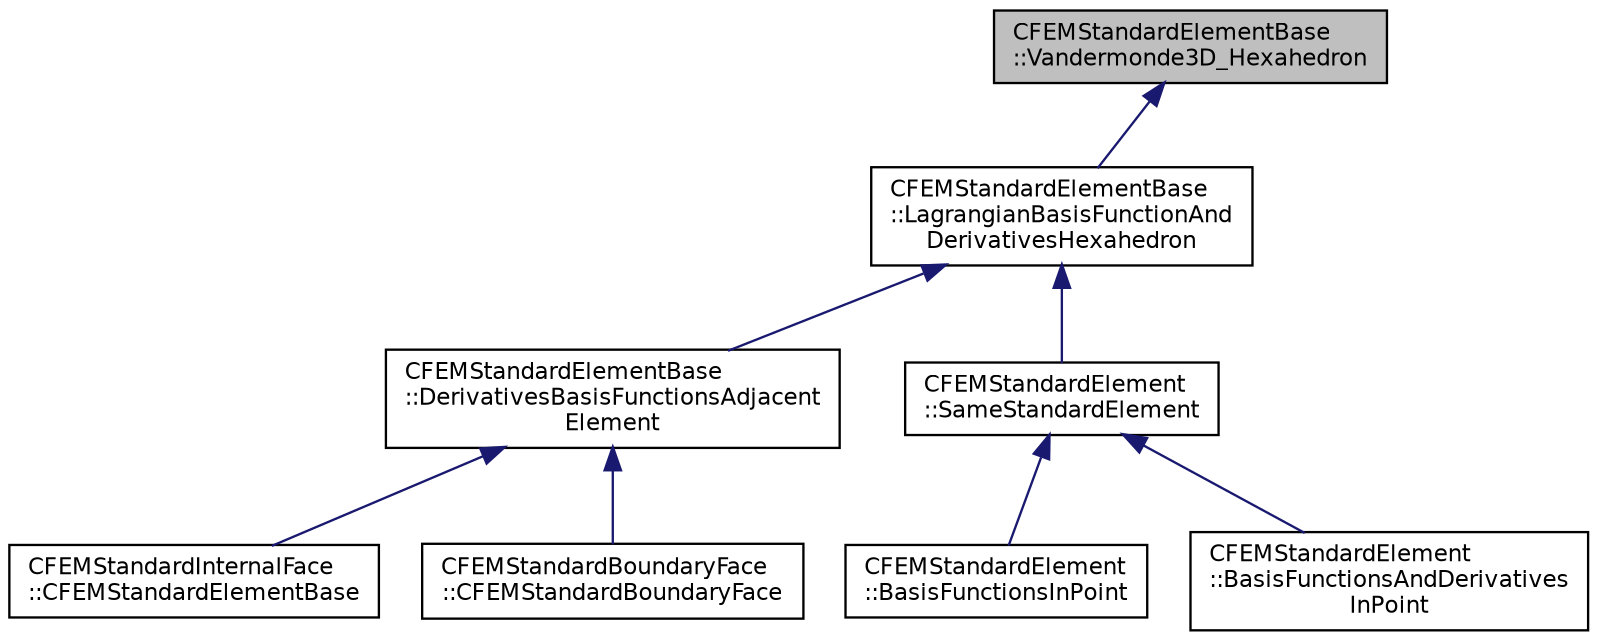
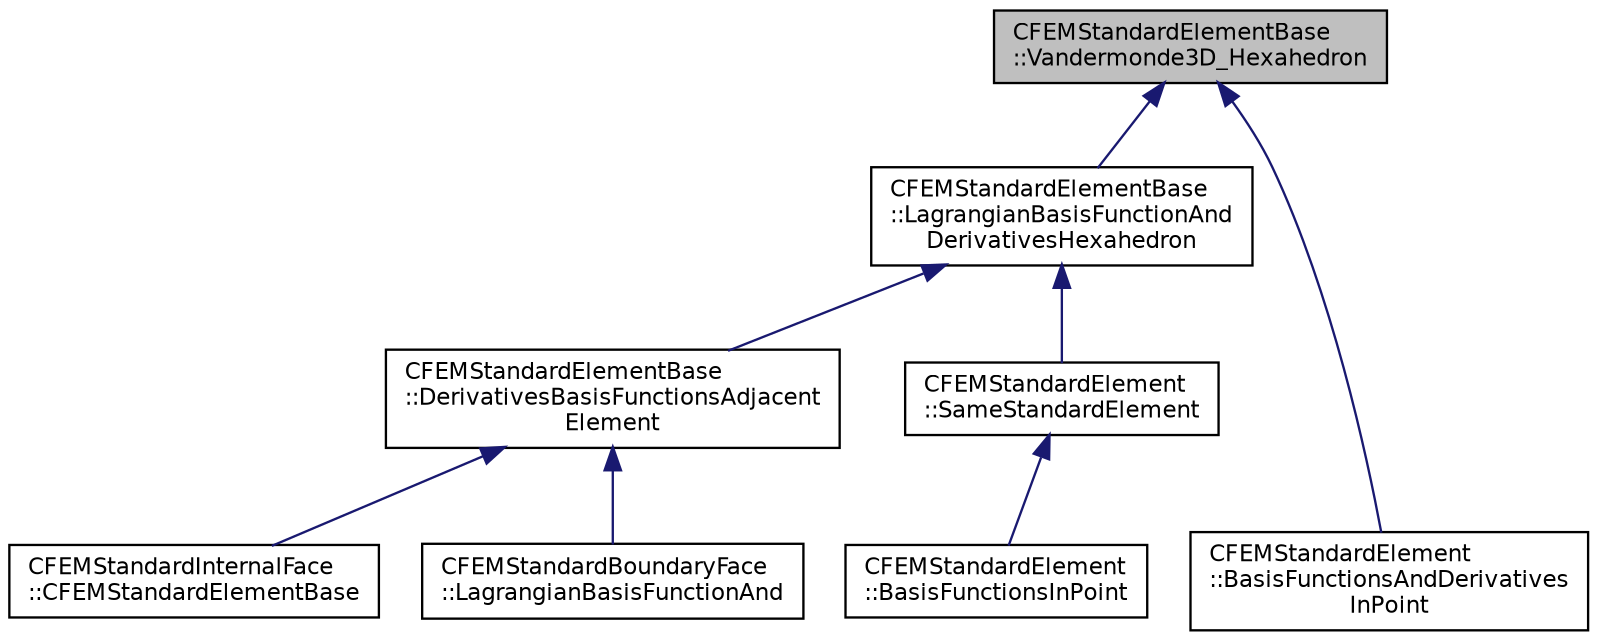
edge "CFEMStandardElement ::BasisFunctionsAndDerivatives InPoint" -> "CFEMStandardElement ::SameStandardElement": now "CFEMStandardElement ::BasisFunctionsAndDerivatives InPoint" -> "CFEMStandardElementBase ::Vandermonde3D_Hexahedron"
node "CFEMStandardBoundaryFace ::CFEMStandardBoundaryFace": label "CFEMStandardBoundaryFace ::CFEMStandardBoundaryFace" -> "CFEMStandardBoundaryFace ::LagrangianBasisFunctionAnd"
